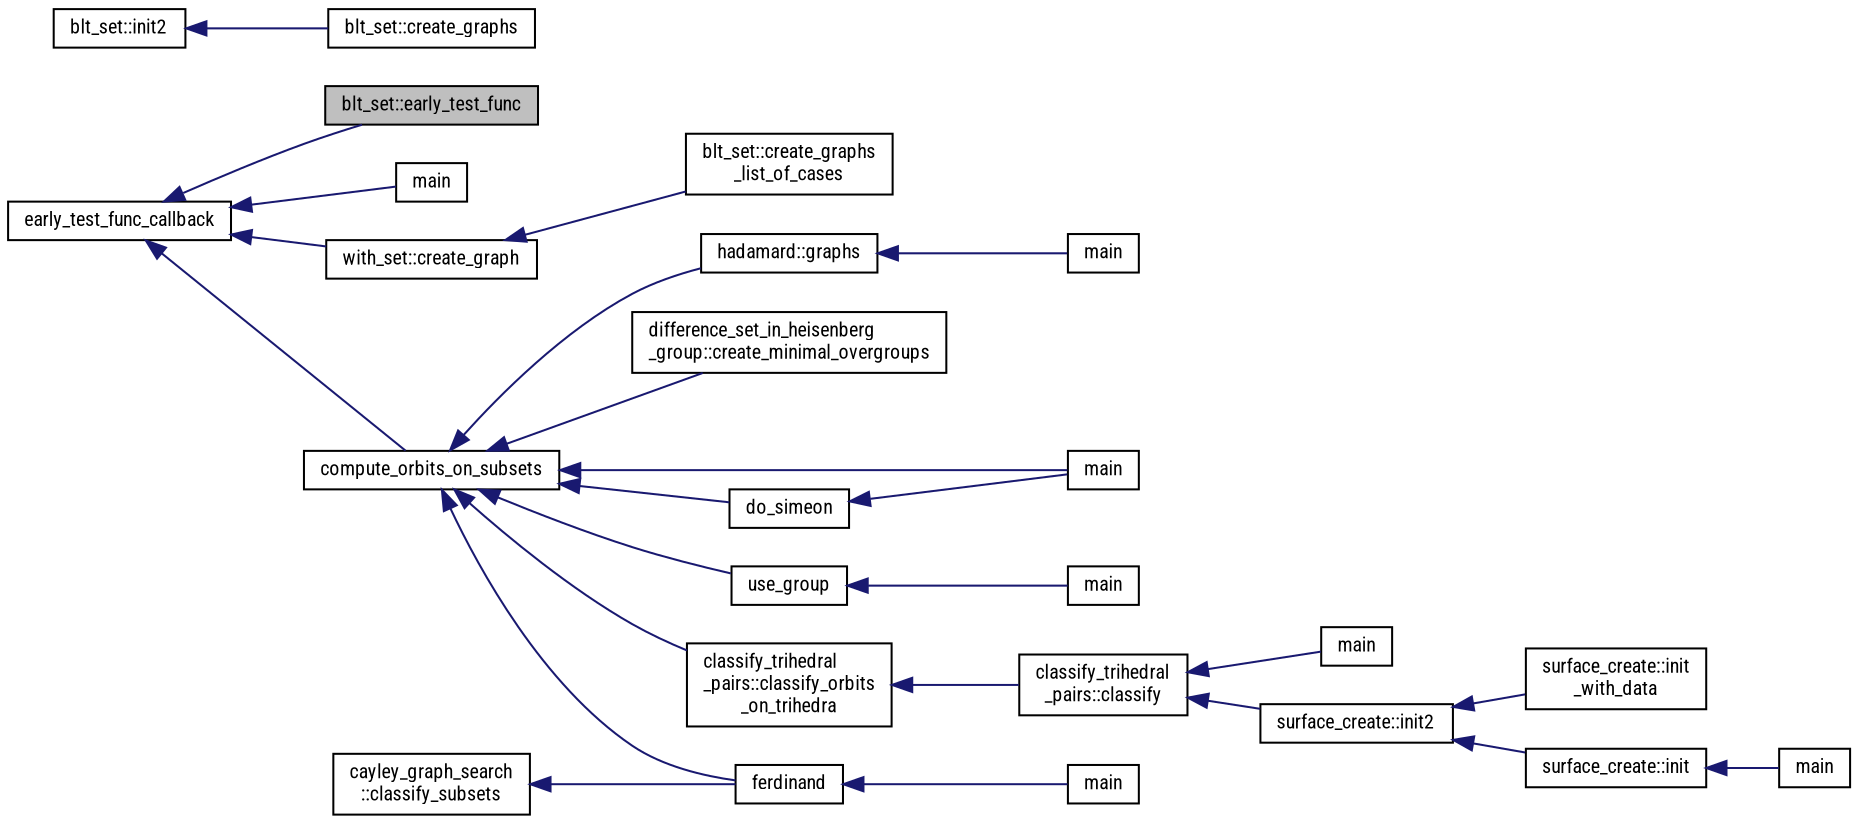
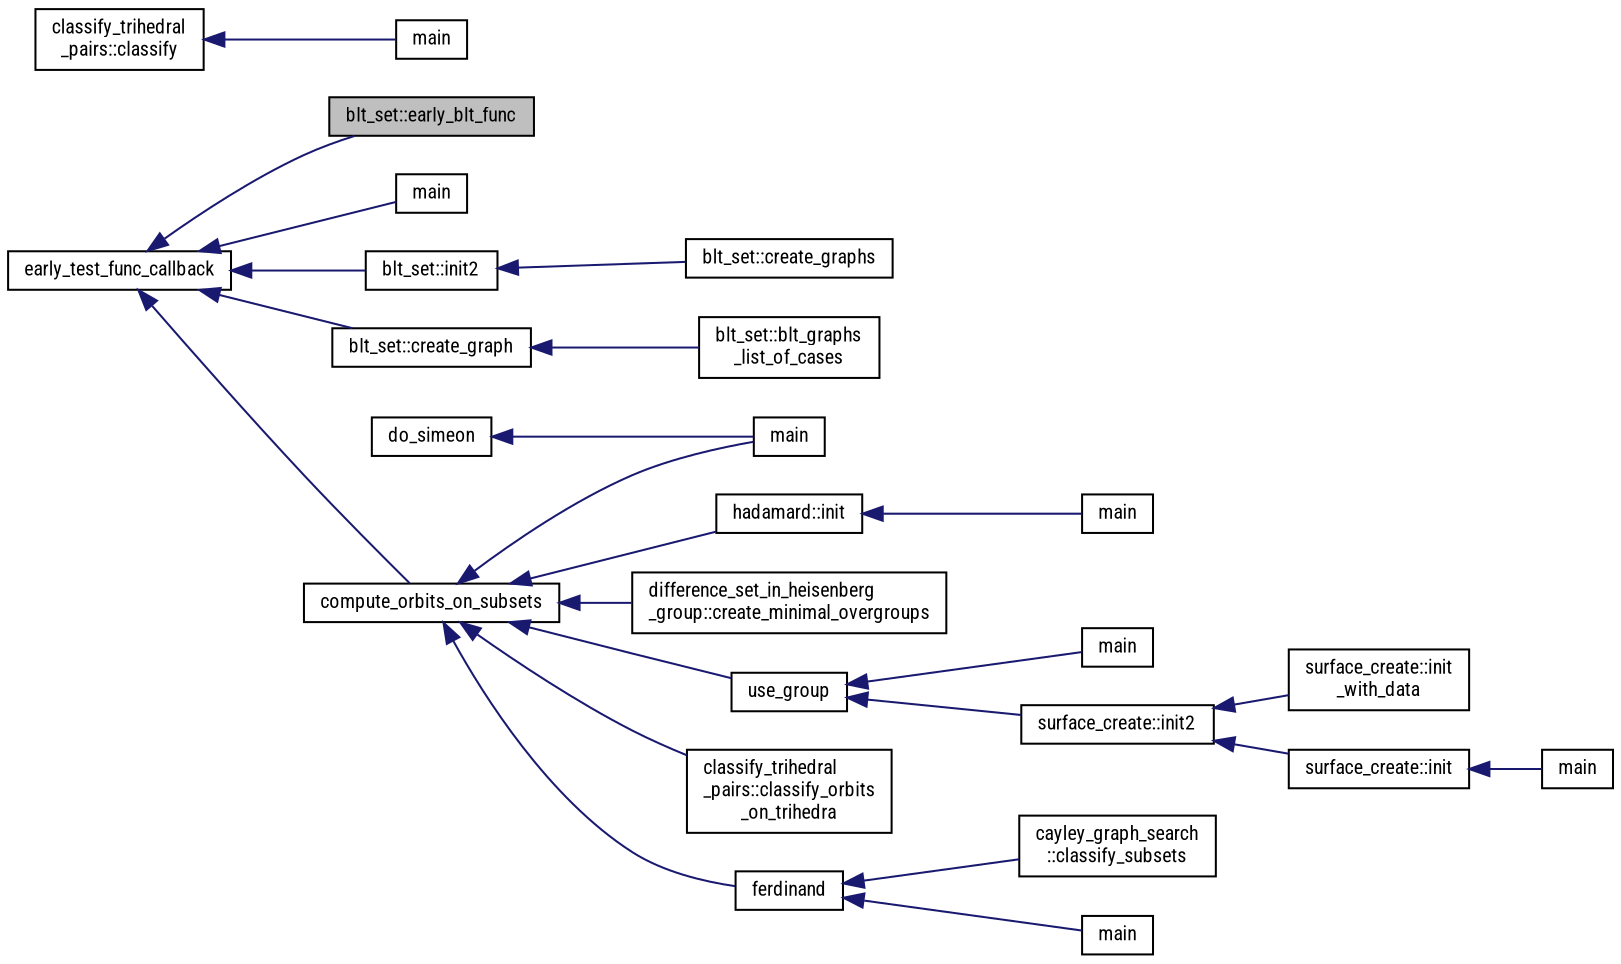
node "blt_set::early_test_func": label "blt_set::early_test_func" -> "blt_set::early_blt_func"
node "blt_set::create_graphs _list_of_cases": label "blt_set::create_graphs _list_of_cases" -> "blt_set::blt_graphs _list_of_cases"
node "hadamard::graphs": label "hadamard::graphs" -> "hadamard::init"
node "with_set::create_graph": label "with_set::create_graph" -> "blt_set::create_graph"
edge "blt_set::init2" -> "early_test_func_callback": added
edge "do_simeon" -> "compute_orbits_on_subsets": removed
edge "classify_trihedral _pairs::classify" -> "classify_trihedral _pairs::classify_orbits _on_trihedra": removed
edge "surface_create::init2" -> "classify_trihedral _pairs::classify": now "surface_create::init2" -> "use_group"
edge "ferdinand" -> "cayley_graph_search ::classify_subsets": reversed
